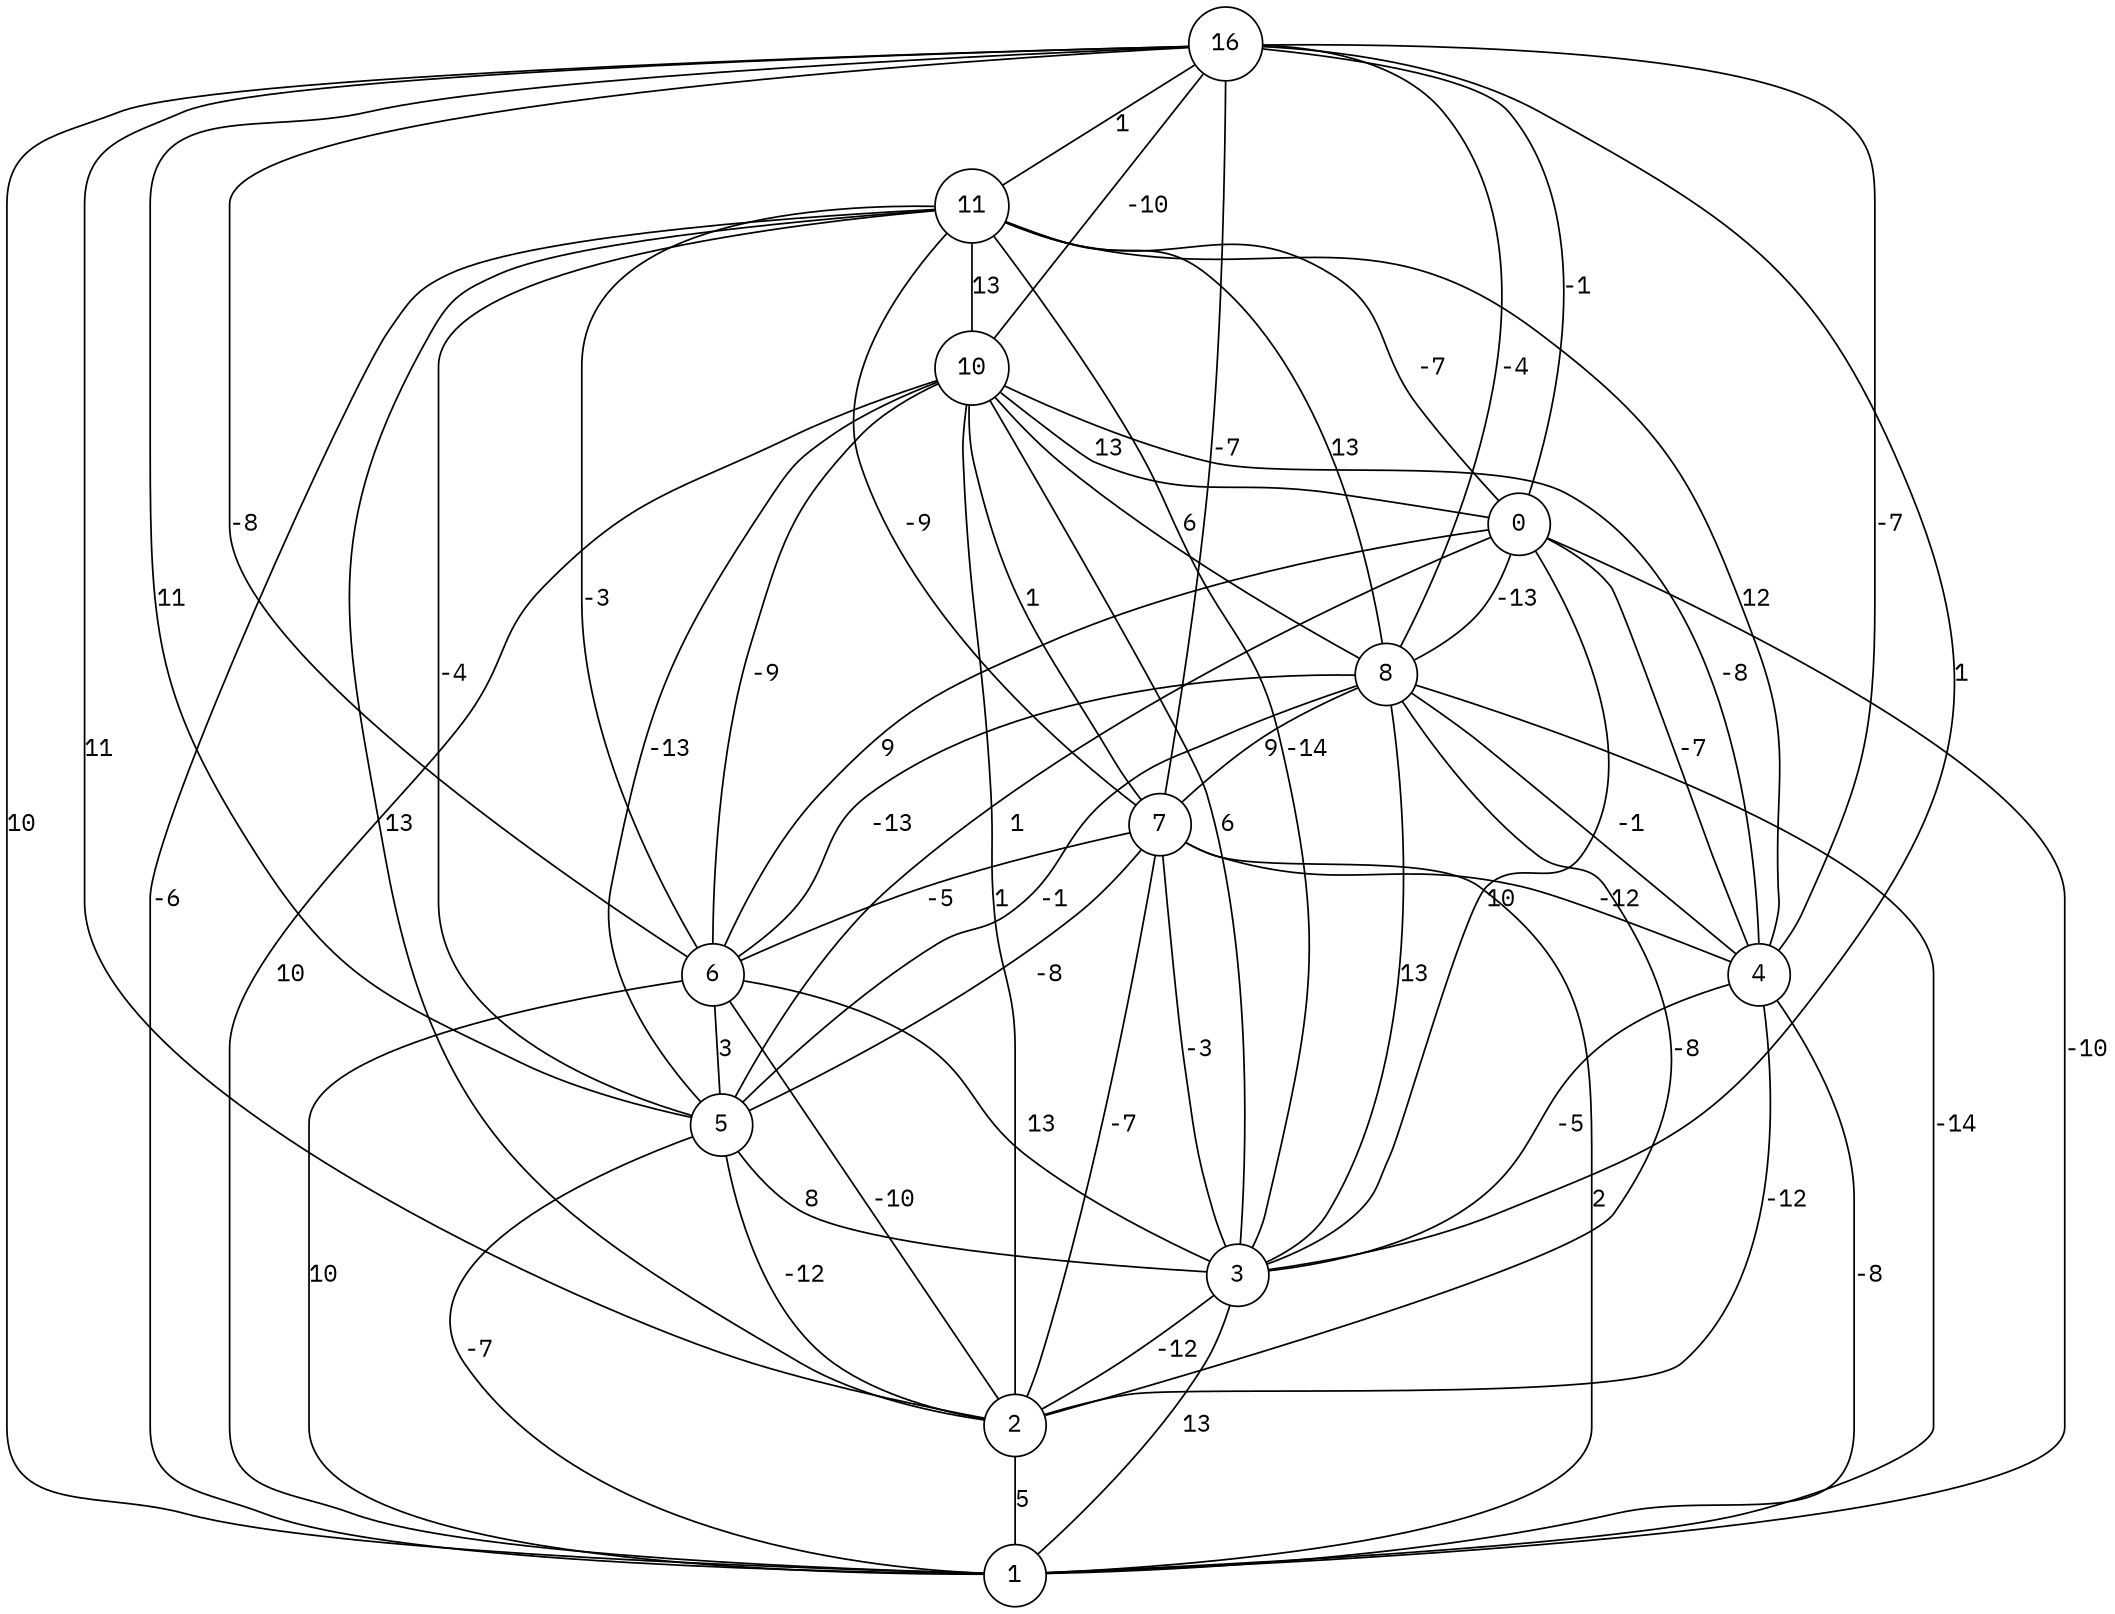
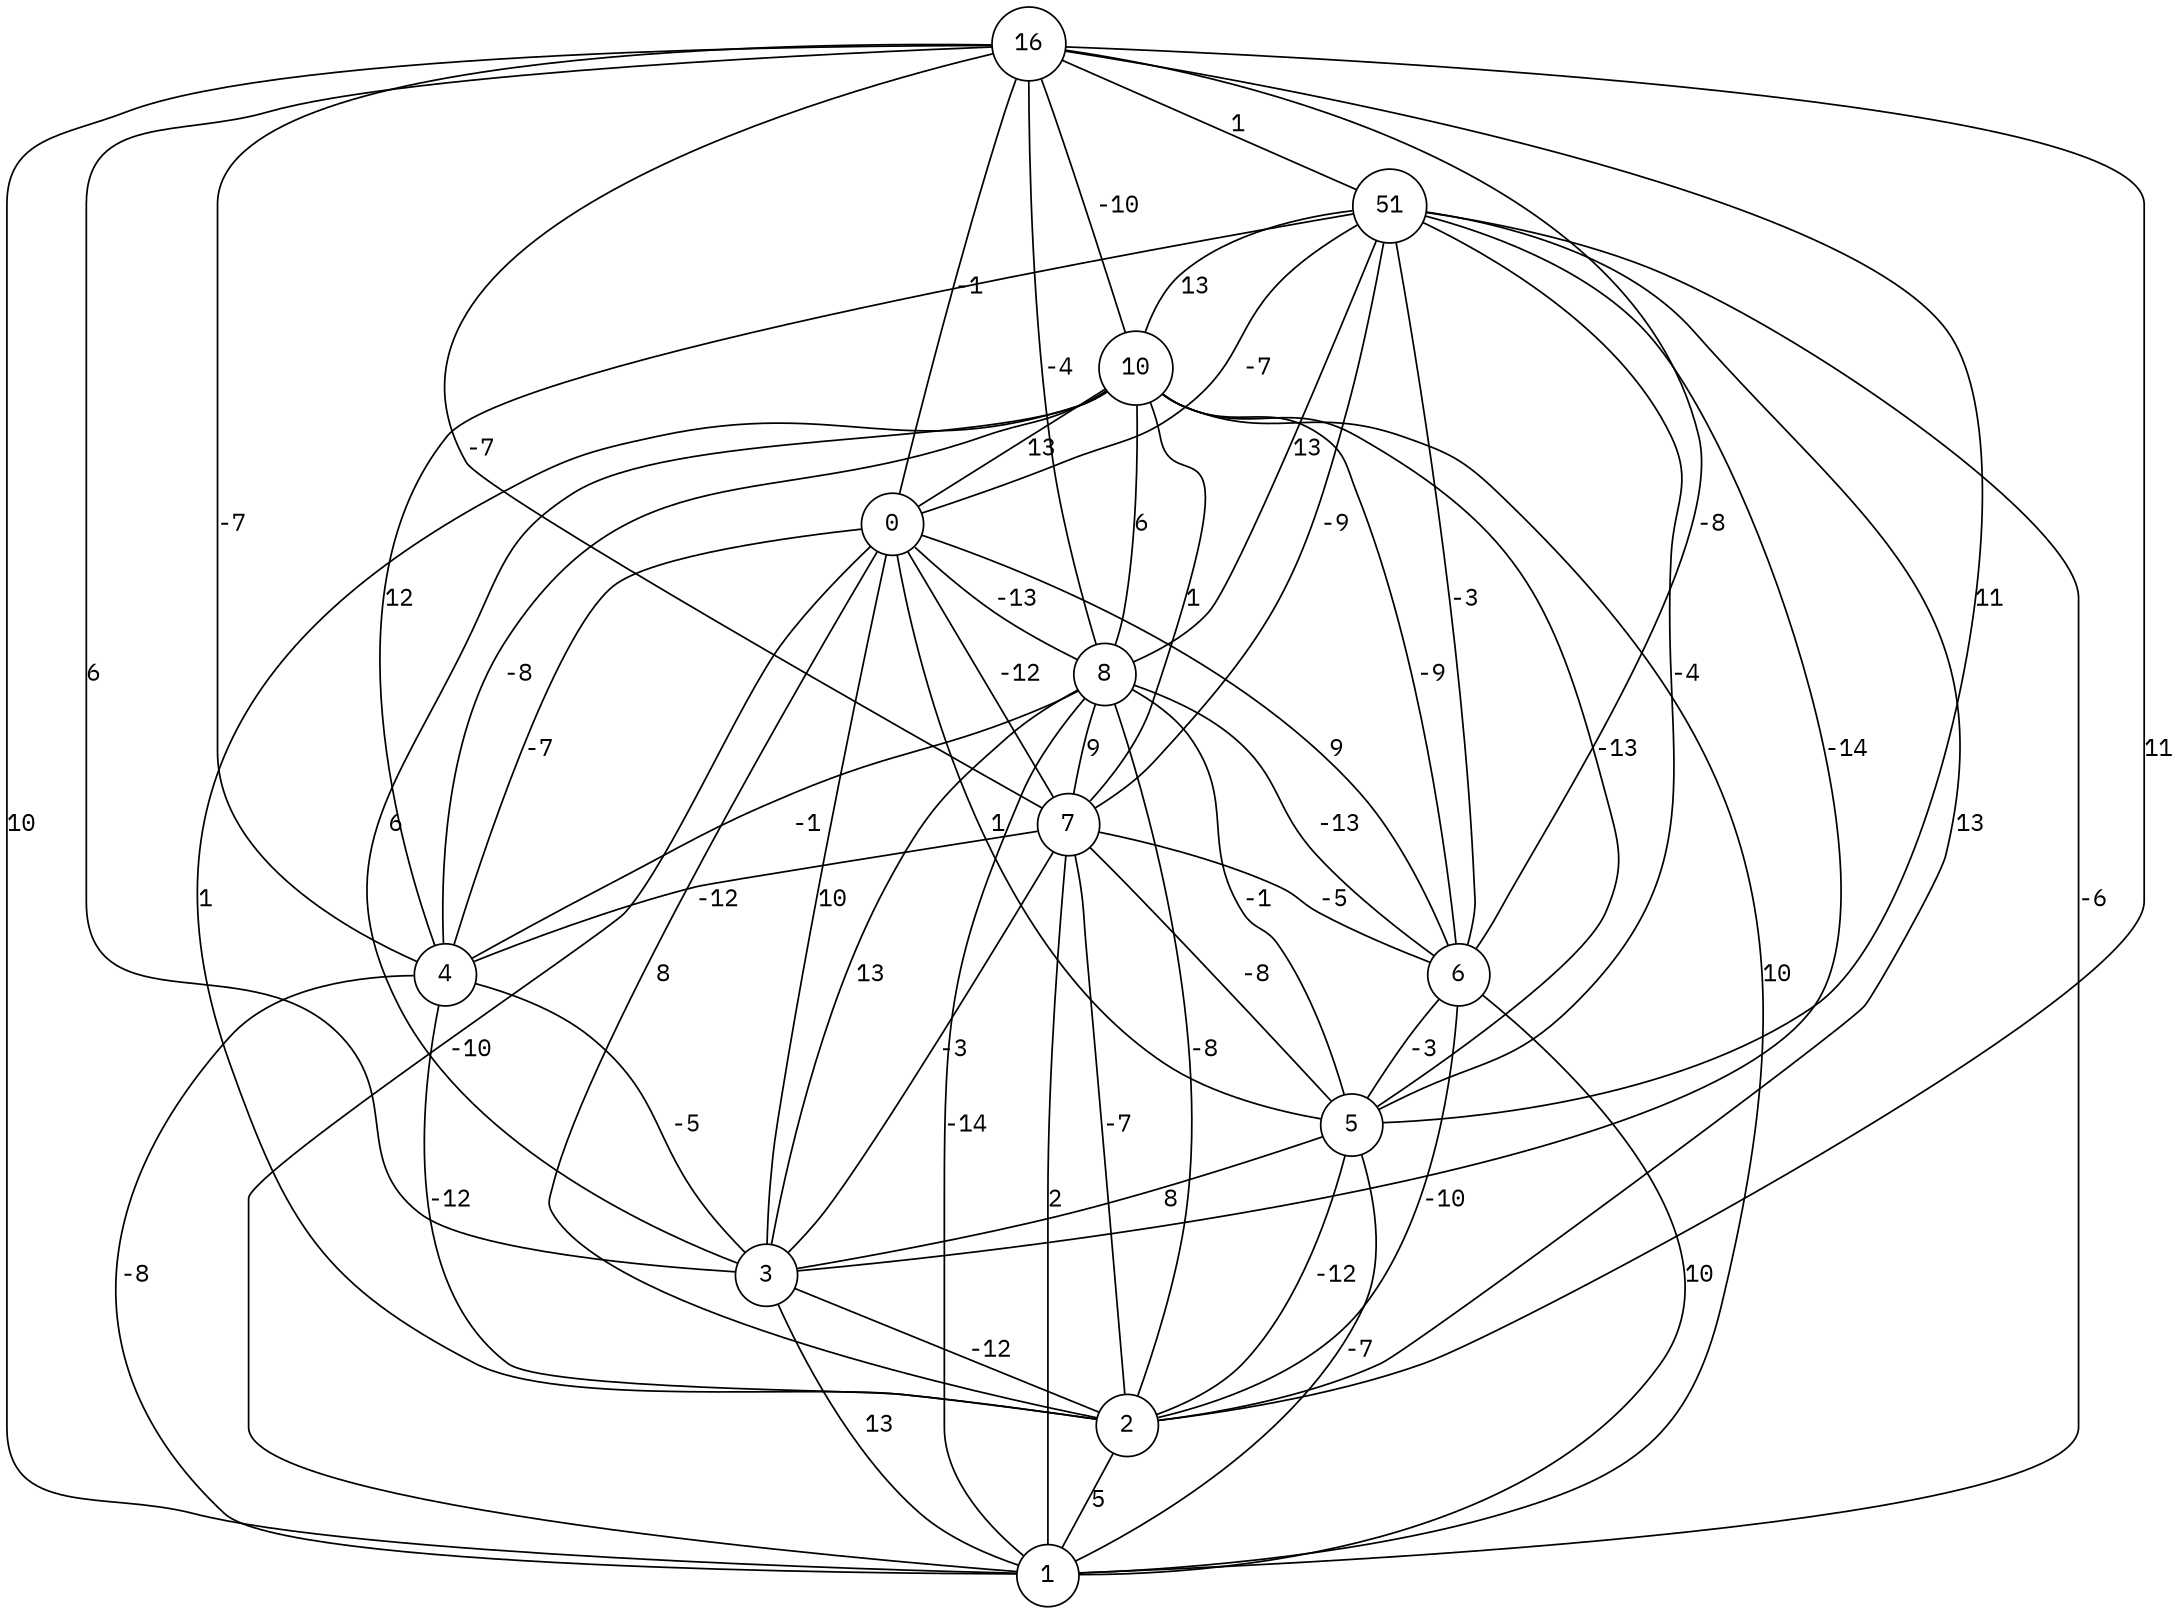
node "11": label "11" -> "51"
edge "0" -- "7": added, label "-12"
edge "16" -- "3": label "1" -> "6"
edge "6" -- "5": label "3" -> "-3"
edge "6" -- "3": removed, label "13"
edge "0" -- "2": added, label "8"
